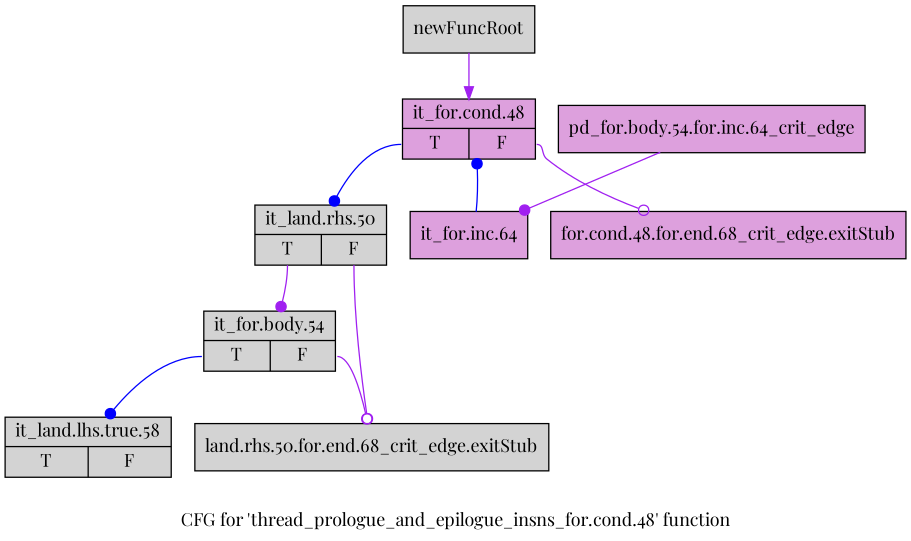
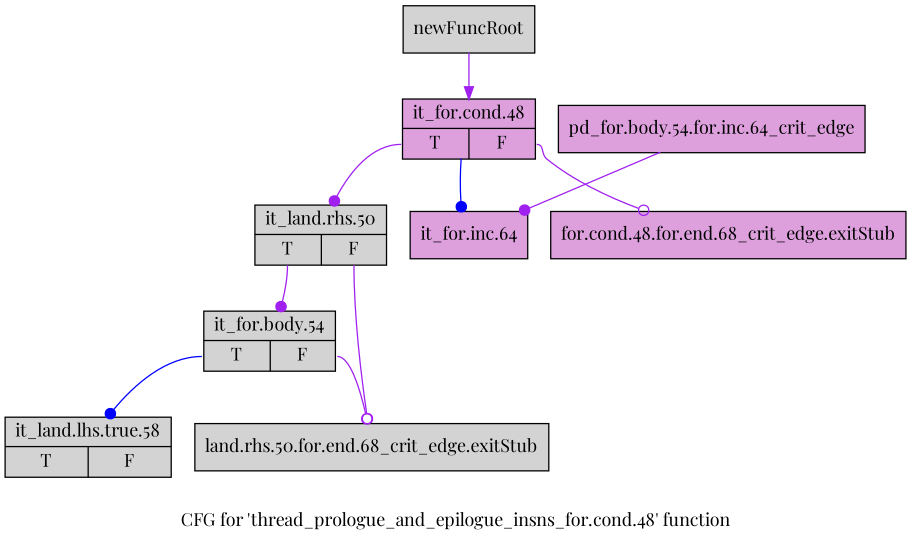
edge "it_for.cond.48" -> "it_land.rhs.50": color blue -> purple
edge "it_for.inc.64" -> "it_for.cond.48": reversed
